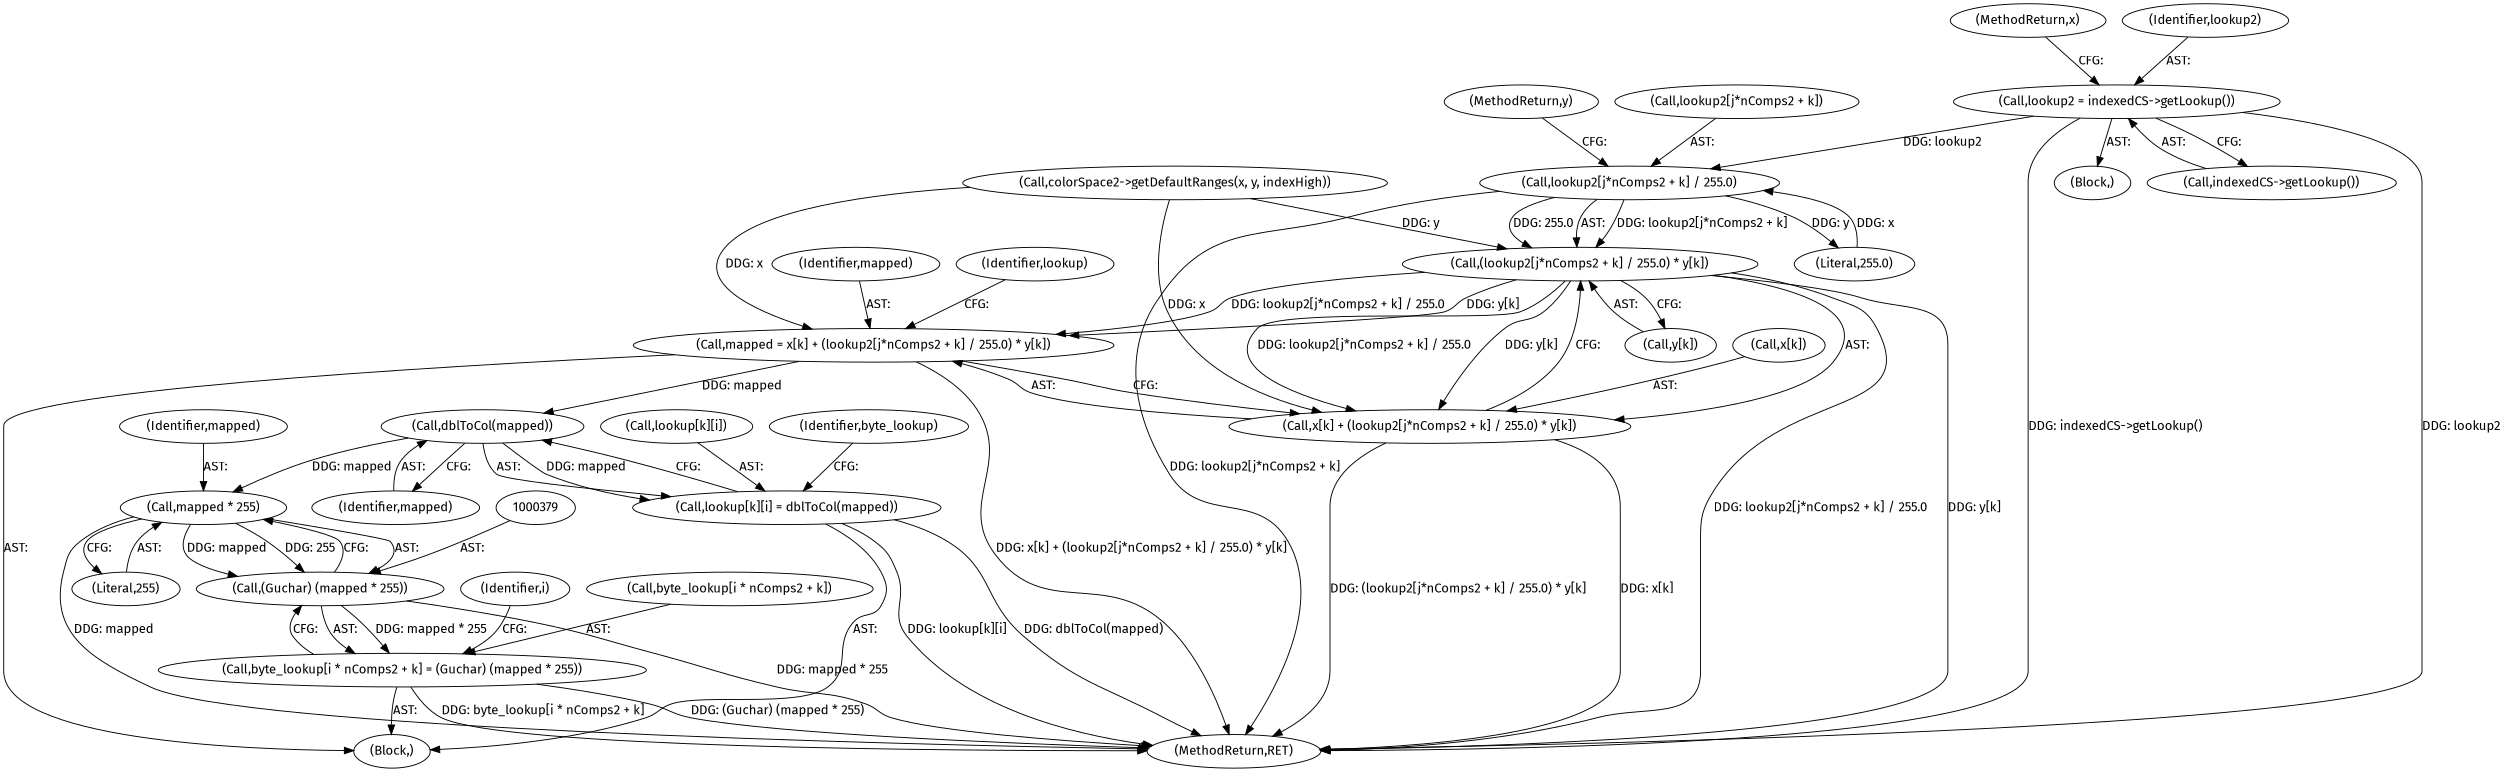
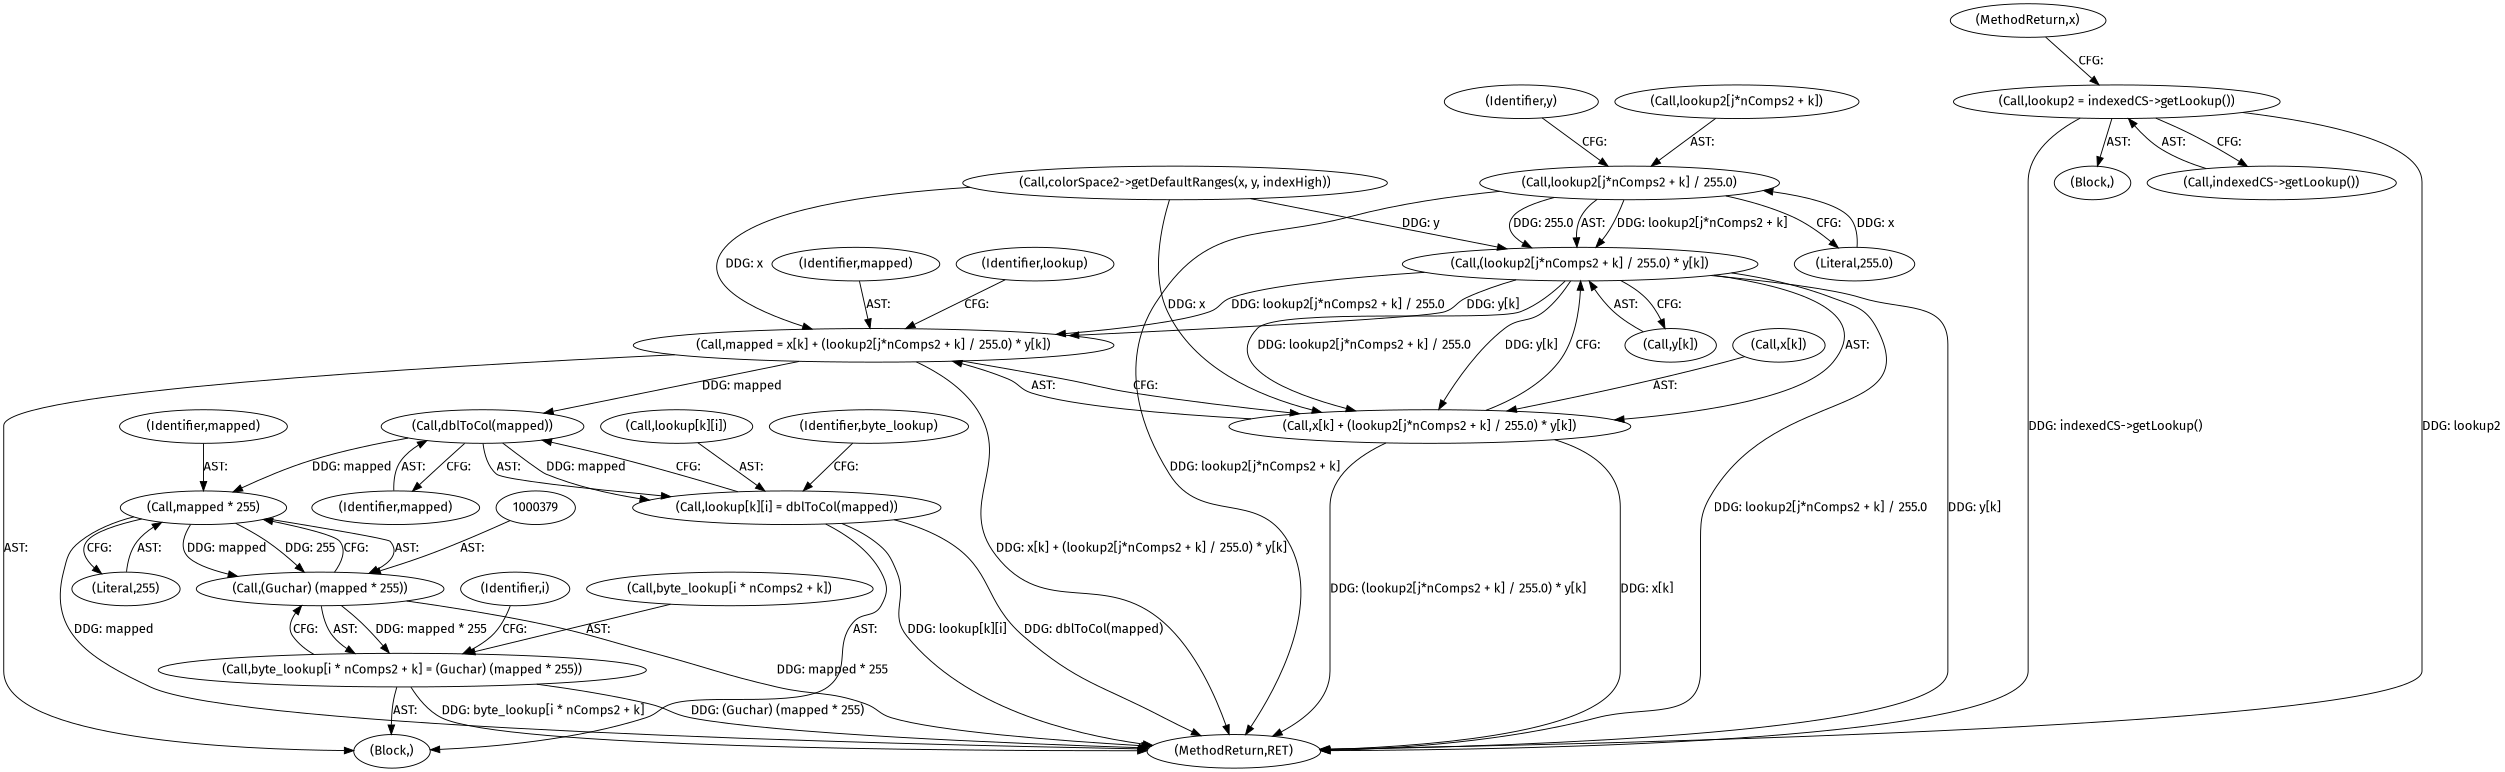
node "(Identifier,lookup2)": removed
node "(MethodReturn,y)": label "(MethodReturn,y)" -> "(Identifier,y)"
edge "(Call,lookup2 = indexedCS->getLookup())" -> "(Call,lookup2[j*nComps2 + k] / 255.0)": removed, label "DDG: lookup2"
edge "(Call,lookup2[j*nComps2 + k] / 255.0)" -> "(Literal,255.0)": label "DDG: y" -> "CFG: "
